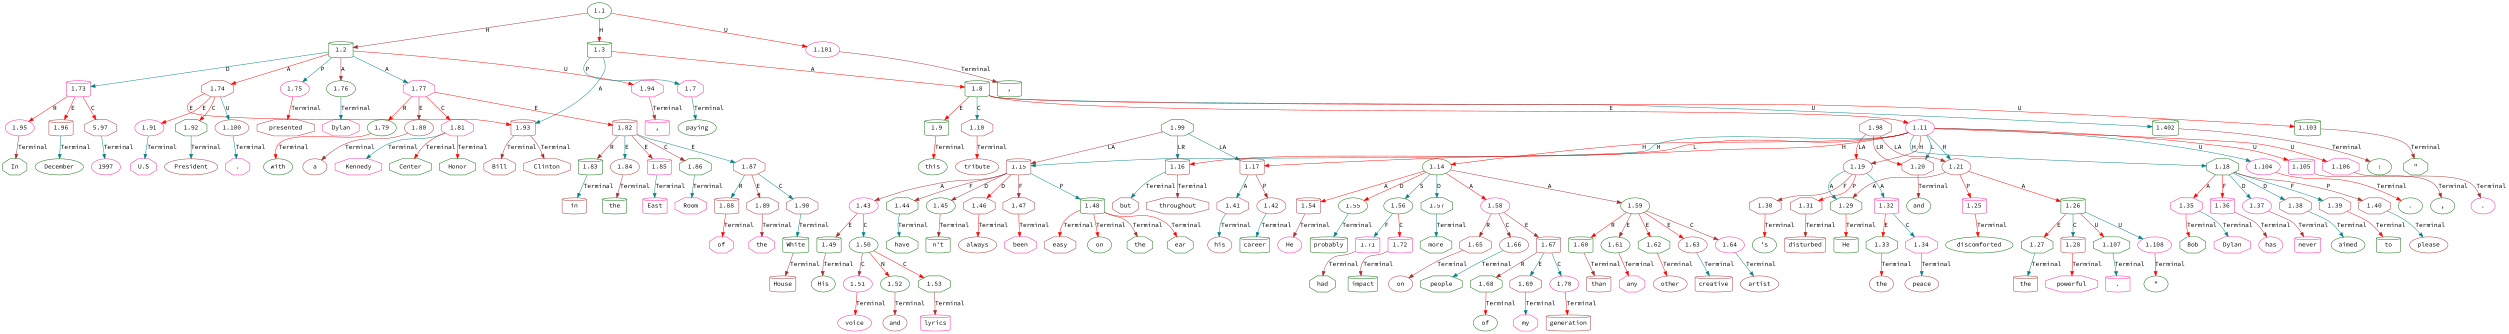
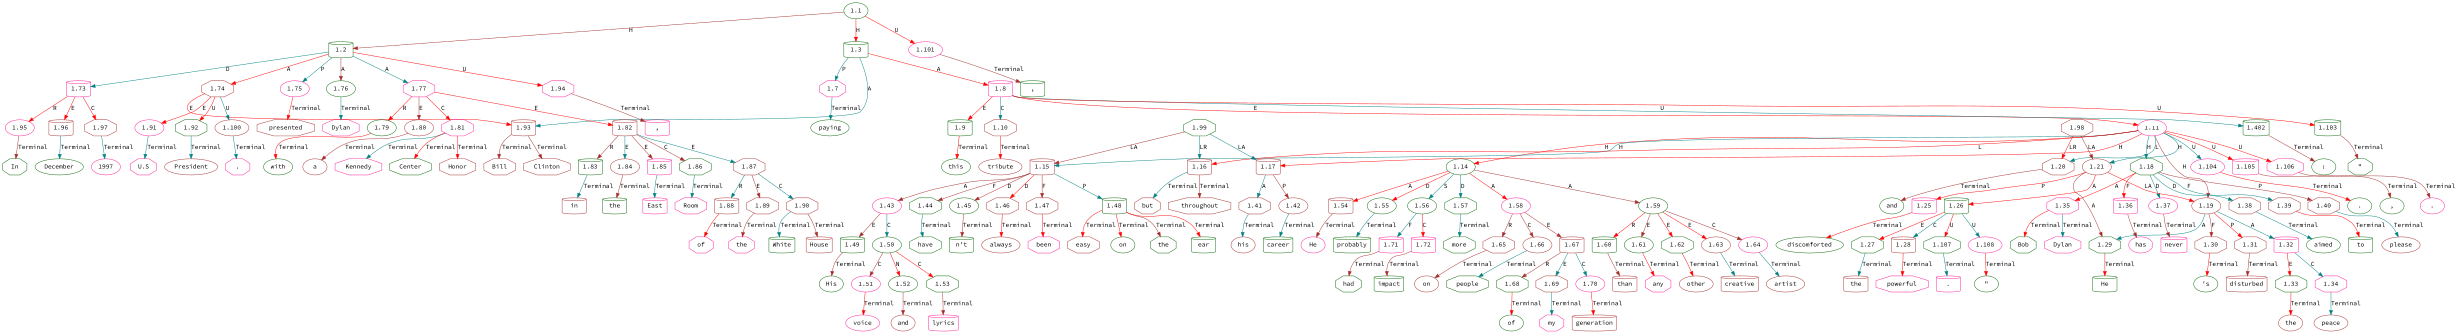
node "1.8": color darkgreen -> deeppink
edge "1.74" -> "1.92": label "C" -> "U"
node "5.97": label "5.97" -> "1.97"
edge "1.98" -> "1.19": now "1.21" -> "1.19"
node "Honor": color darkgreen -> brown
node "ear": shape octagon -> cylinder
edge "White" -> "House": now "1.90" -> "House"
